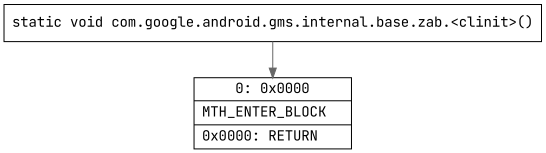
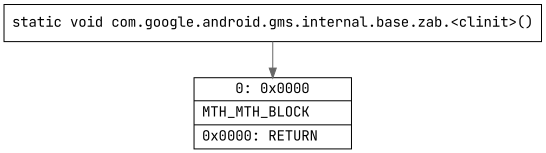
node "0: 0x0000": text "MTH_ENTER_BLOCK" -> "MTH_MTH_BLOCK"
